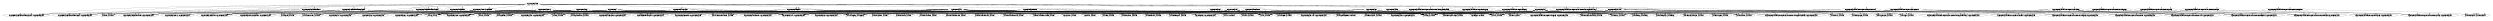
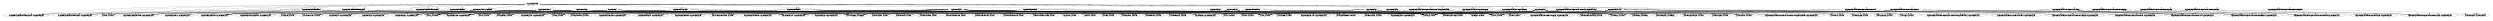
node "java.sql (java.sql)": label "java.sql (java.sql)" -> "java.sql (java.chrono)"
node "org.management.fastpath (org.postgresql.jdbc)": label "org.management.fastpath (org.postgresql.jdbc)" -> "org.postgresql.fastpath (org.postgresql.jdbc)"
